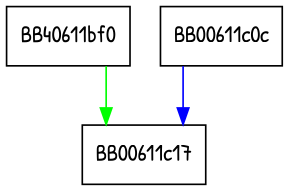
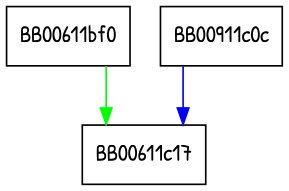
node "BB40611bf0": label "BB40611bf0" -> "BB00611bf0"
node "BB00611c0c": label "BB00611c0c" -> "BB00911c0c"
